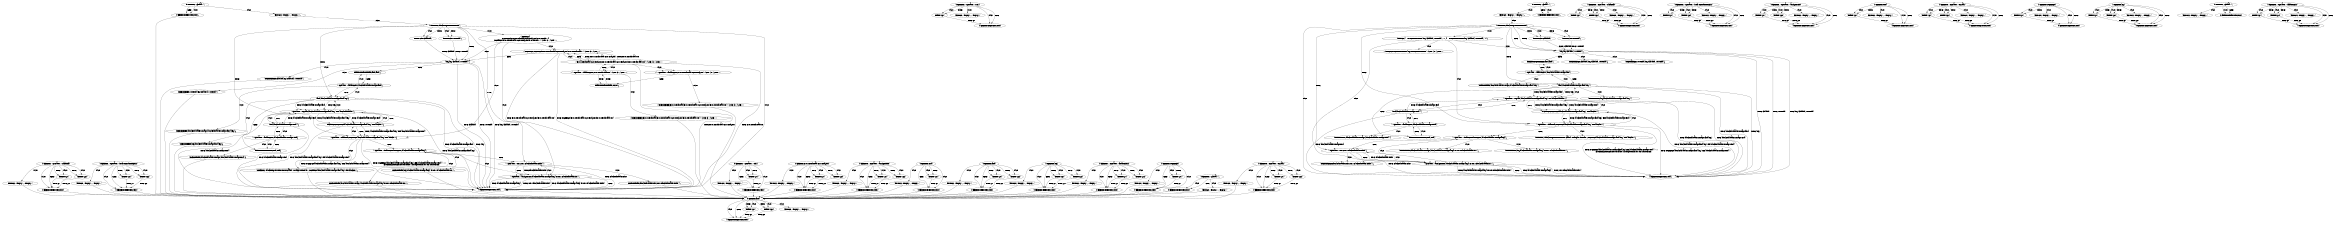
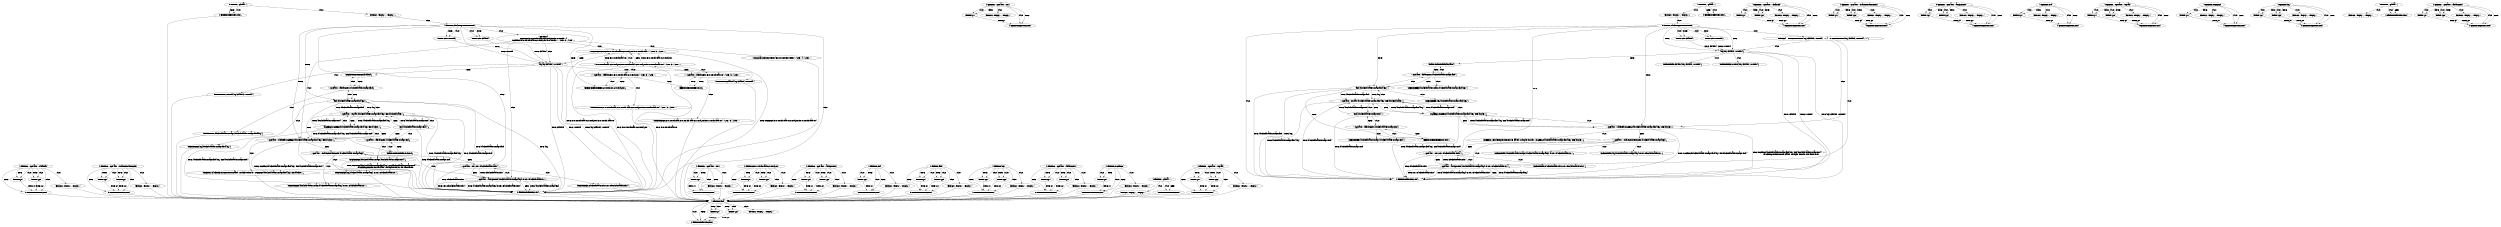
node "<(LOCAL,ProcessRouteIDs key: ProcessRouteIDs)<SUB>3</SUB>>": removed
node "<(LOCAL,ProcessRouteIDs key: ProcessRouteIDs)<SUB>4</SUB>>": added
node "(FIELD_IDENTIFIER,CurrentlyOn,CurrentlyOn)": added
